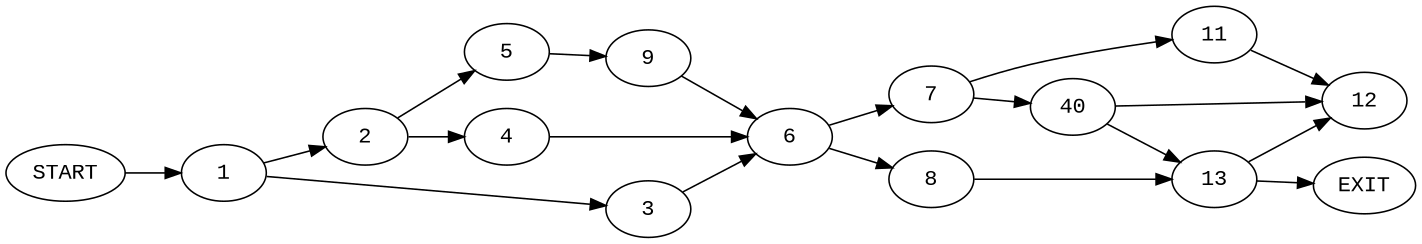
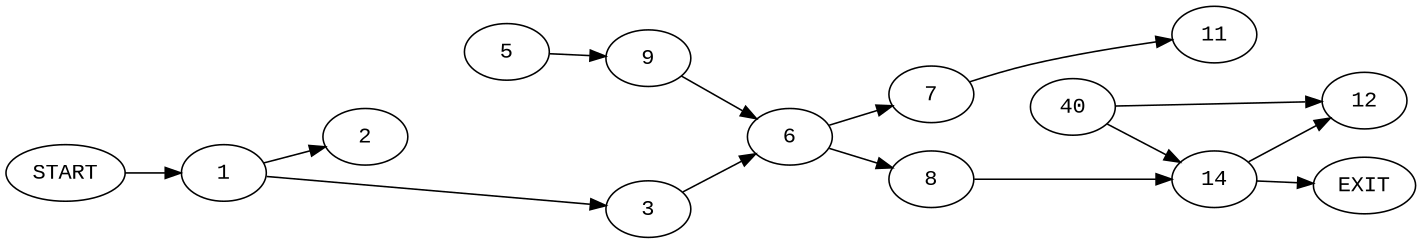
edge "11" -> "12": removed
edge "2" -> "5": removed
edge "7" -> "40": removed
node "4": removed
node "13": label "13" -> "14"
